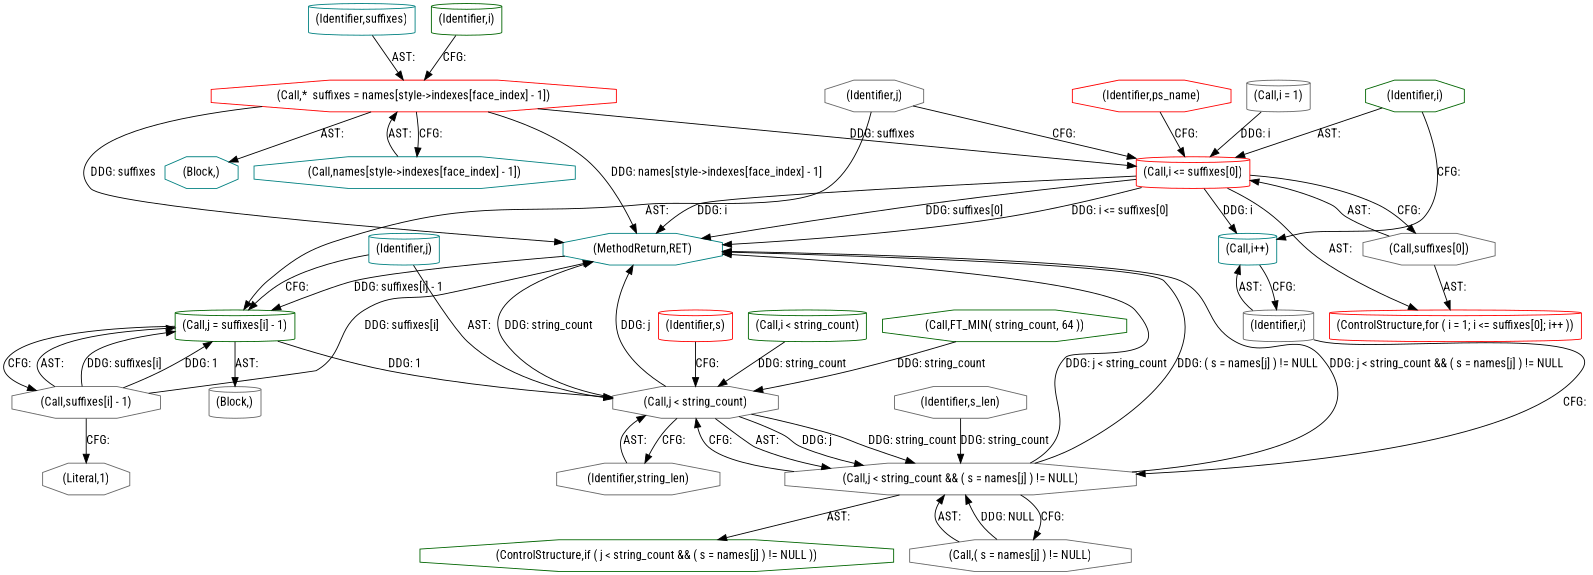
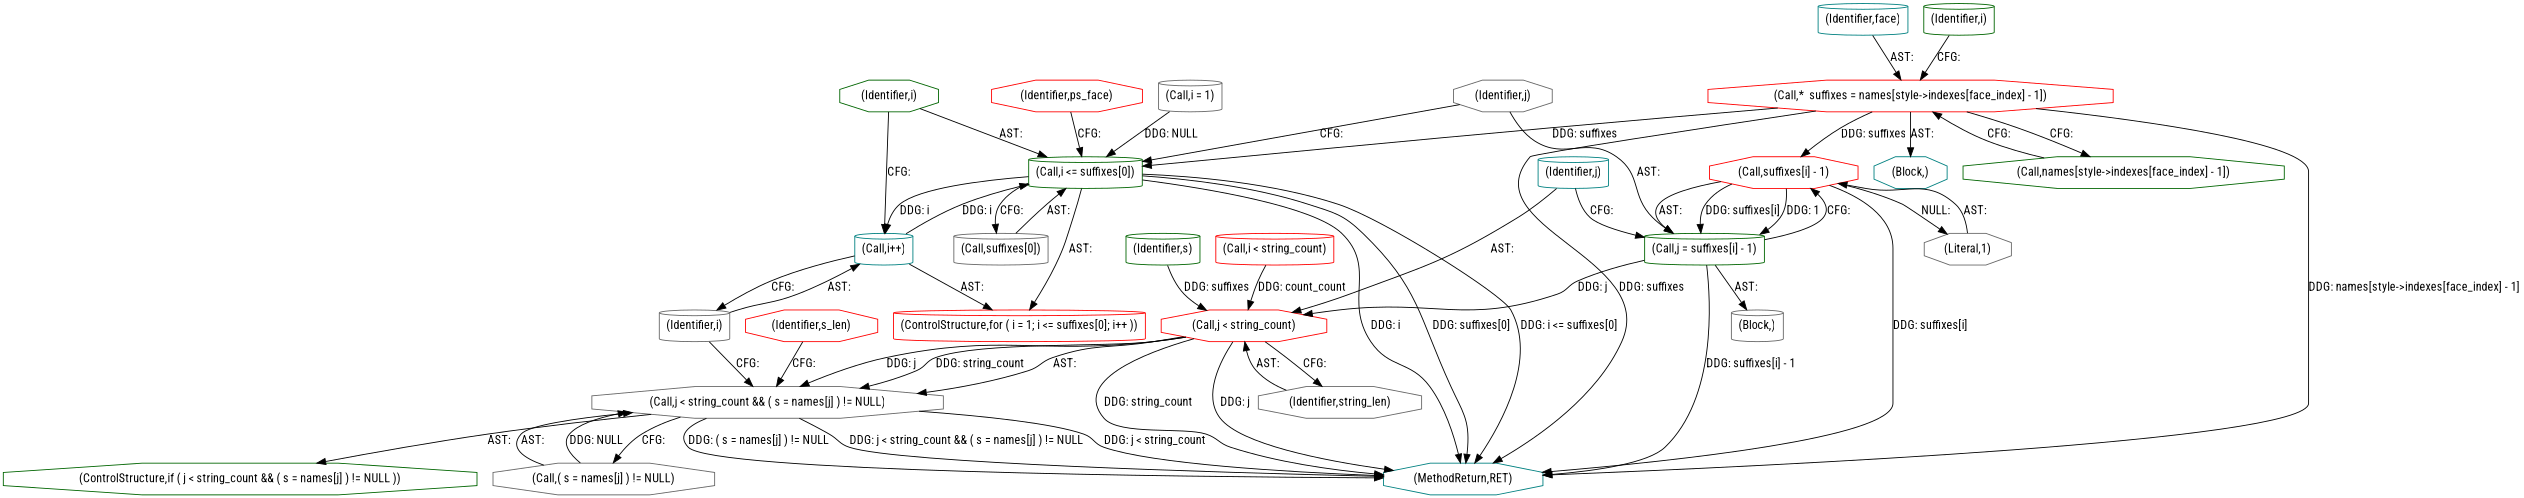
node "(Identifier,suffixes)": label "(Identifier,suffixes)" -> "(Identifier,face)"
node "(Identifier,ps_name)": label "(Identifier,ps_name)" -> "(Identifier,ps_face)"
edge "(Call,*  suffixes = names[style->indexes[face_index] - 1])" -> "(Call,suffixes[i] - 1)": added, label "DDG: suffixes"
edge "(Call,names[style->indexes[face_index] - 1])" -> "(Call,*  suffixes = names[style->indexes[face_index] - 1])": label "AST: " -> "CFG: "
edge "(Call,i = 1)" -> "(Call,i <= suffixes[0])": label "DDG: i" -> "DDG: NULL"
node "(Call,names[style->indexes[face_index] - 1])": color teal -> darkgreen
node "(Call,i <= suffixes[0])": color red -> darkgreen
edge "(Literal,1)" -> "(Call,suffixes[i] - 1)": added, label "AST:"
edge "(Call,i++)" -> "(Call,i <= suffixes[0])": added, label "DDG: i"
node "(Call,suffixes[0])": shape octagon -> cylinder
edge "(MethodReturn,RET)" -> "(Call,j = suffixes[i] - 1)": reversed
edge "(Call,suffixes[0])" -> "(ControlStructure,for ( i = 1; i <= suffixes[0]; i++ ))": now "(Call,i++)" -> "(ControlStructure,for ( i = 1; i <= suffixes[0]; i++ ))"
node "(Identifier,s)": color red -> darkgreen
node "(Call,i < string_count)": color darkgreen -> red
node "(Call,FT_MIN( string_count, 64 ))": removed
edge "(Call,j = suffixes[i] - 1)" -> "(Call,j < string_count)": label "DDG: 1" -> "DDG: j"
edge "(Identifier,s)" -> "(Call,j < string_count)": label "CFG: " -> "DDG: suffixes"
edge "(Call,i < string_count)" -> "(Call,j < string_count)": label "DDG: string_count" -> "DDG: count_count"
node "(Call,suffixes[i] - 1)": color gray40 -> red
node "(Call,j < string_count)": color gray40 -> red
node "(Identifier,s_len)": color gray40 -> red
edge "(Call,suffixes[i] - 1)" -> "(Literal,1)": label "CFG: " -> "NULL: "
edge "(Identifier,s_len)" -> "(Call,j < string_count && ( s = names[j] ) != NULL)": label "DDG: string_count" -> "CFG: "
edge "(Call,j < string_count && ( s = names[j] ) != NULL)" -> "(Call,j < string_count)": removed, label "CFG:"
